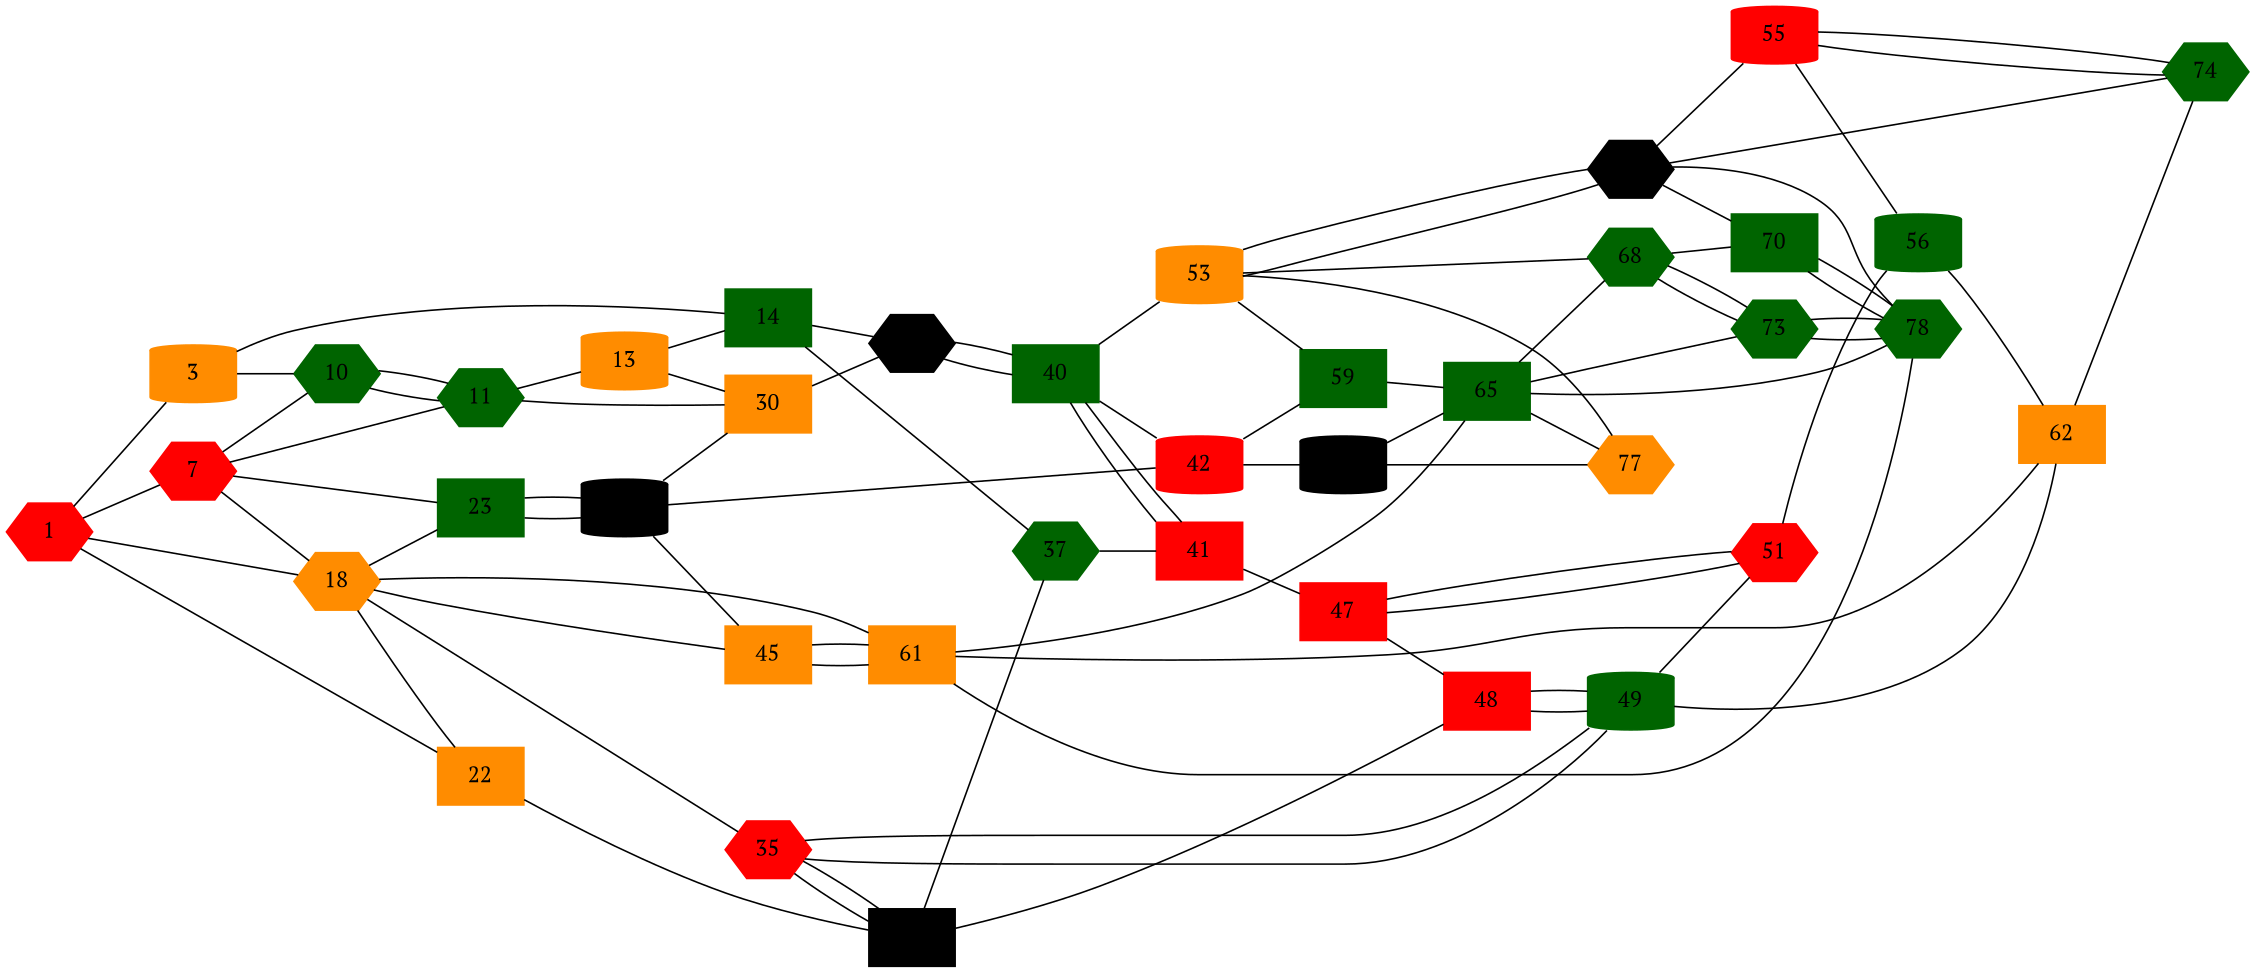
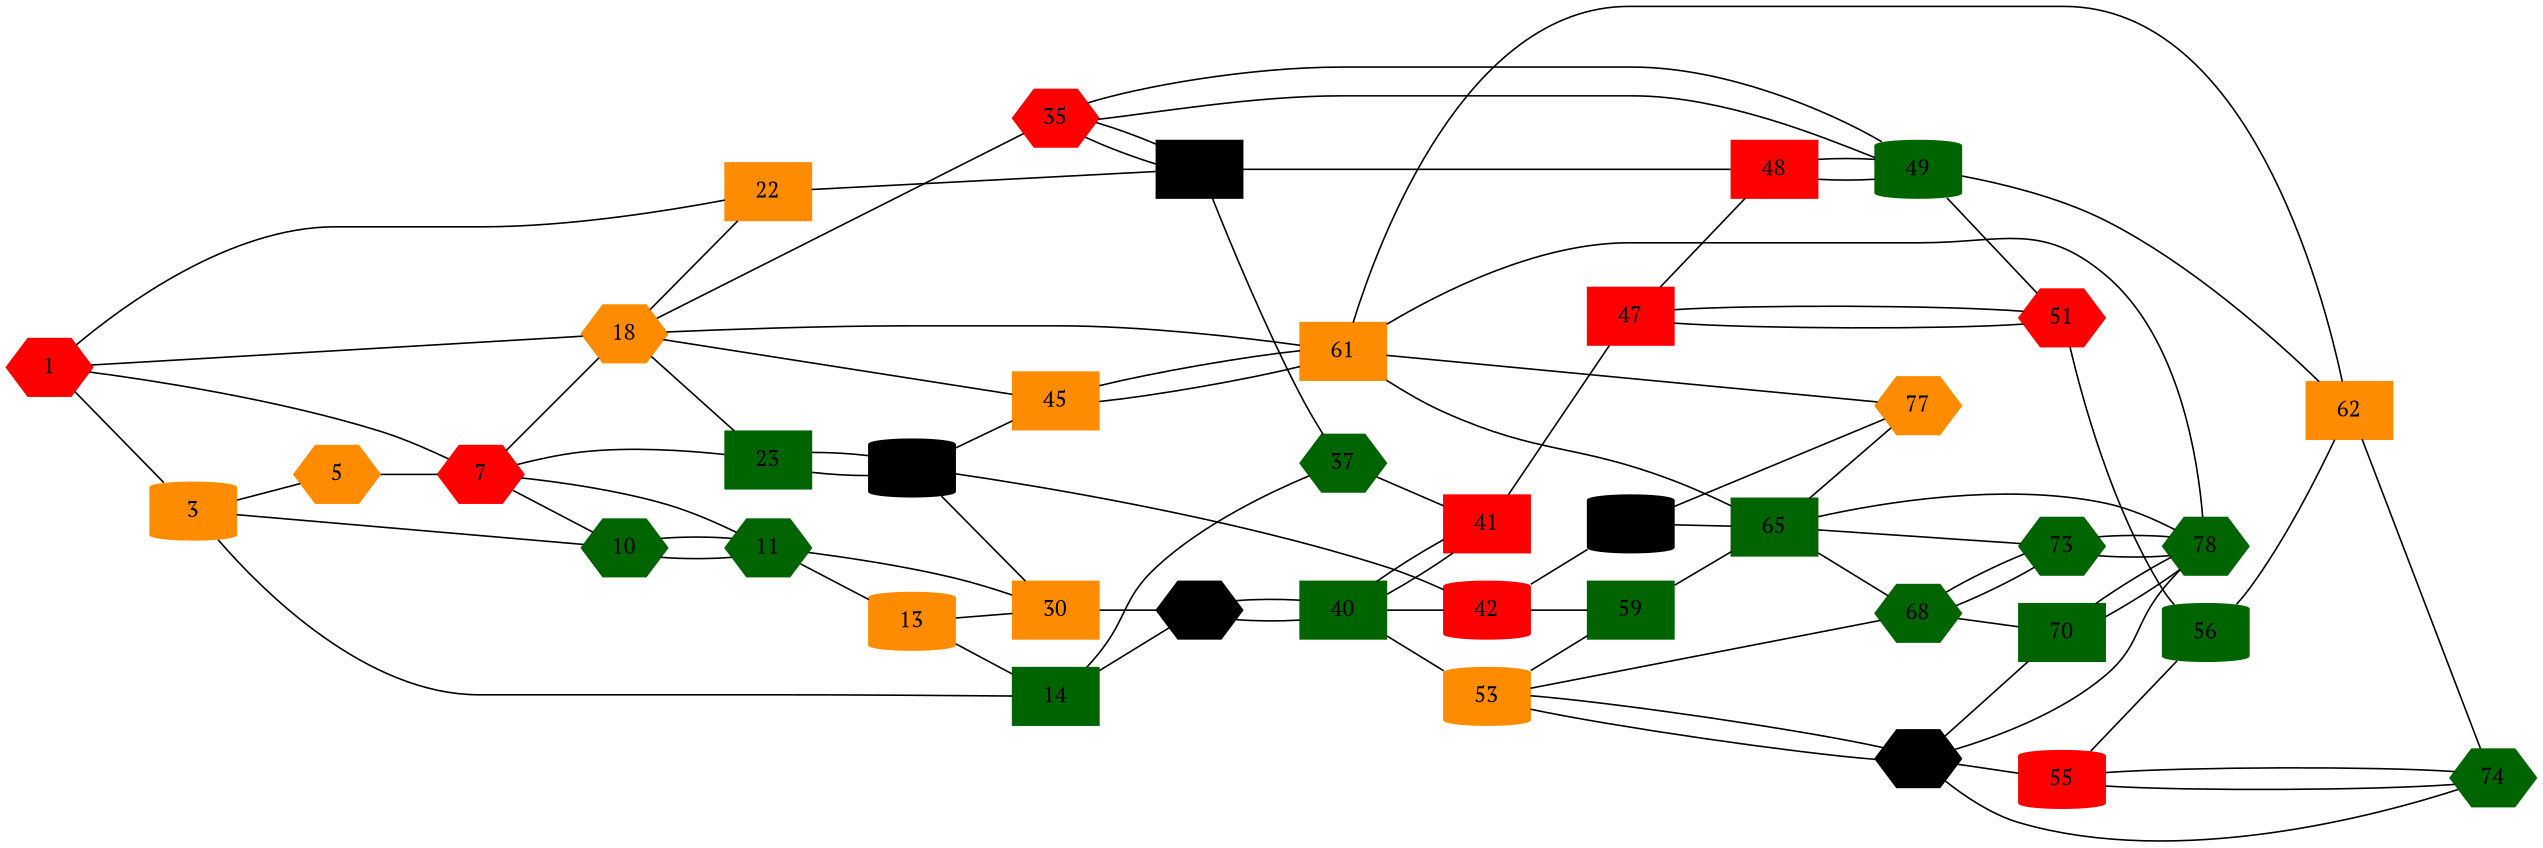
edge "53" -- "77": now "61" -- "77"
node "5": added
